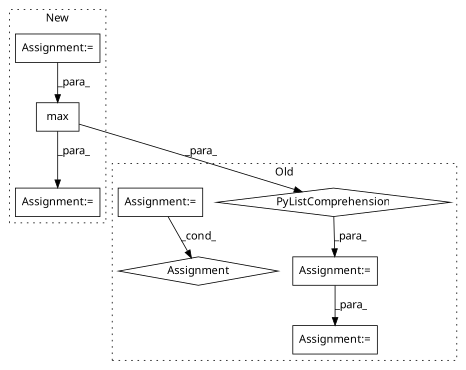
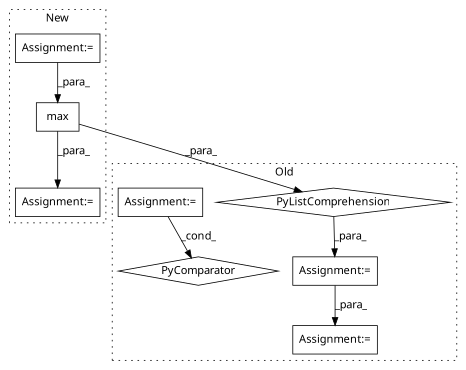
node "Assignment": label "Assignment" -> "PyComparator"
